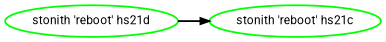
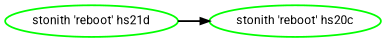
node "stonith 'reboot' hs21c": label "stonith 'reboot' hs21c" -> "stonith 'reboot' hs20c"
